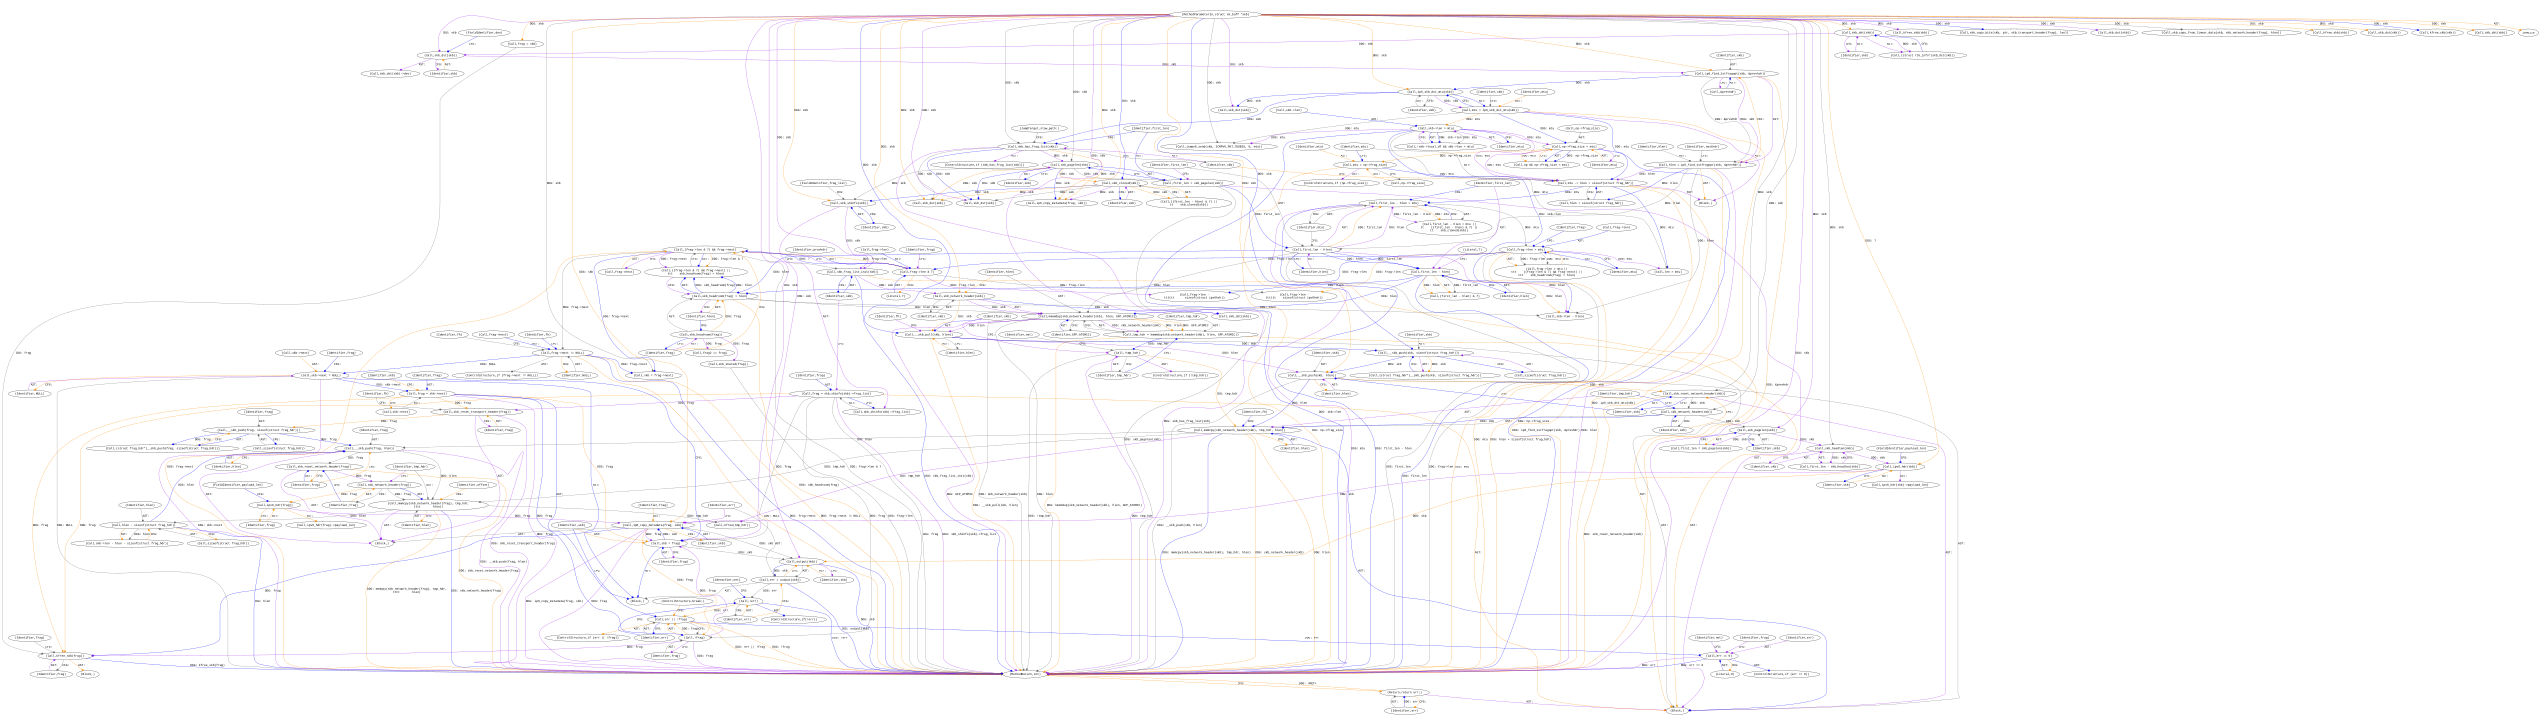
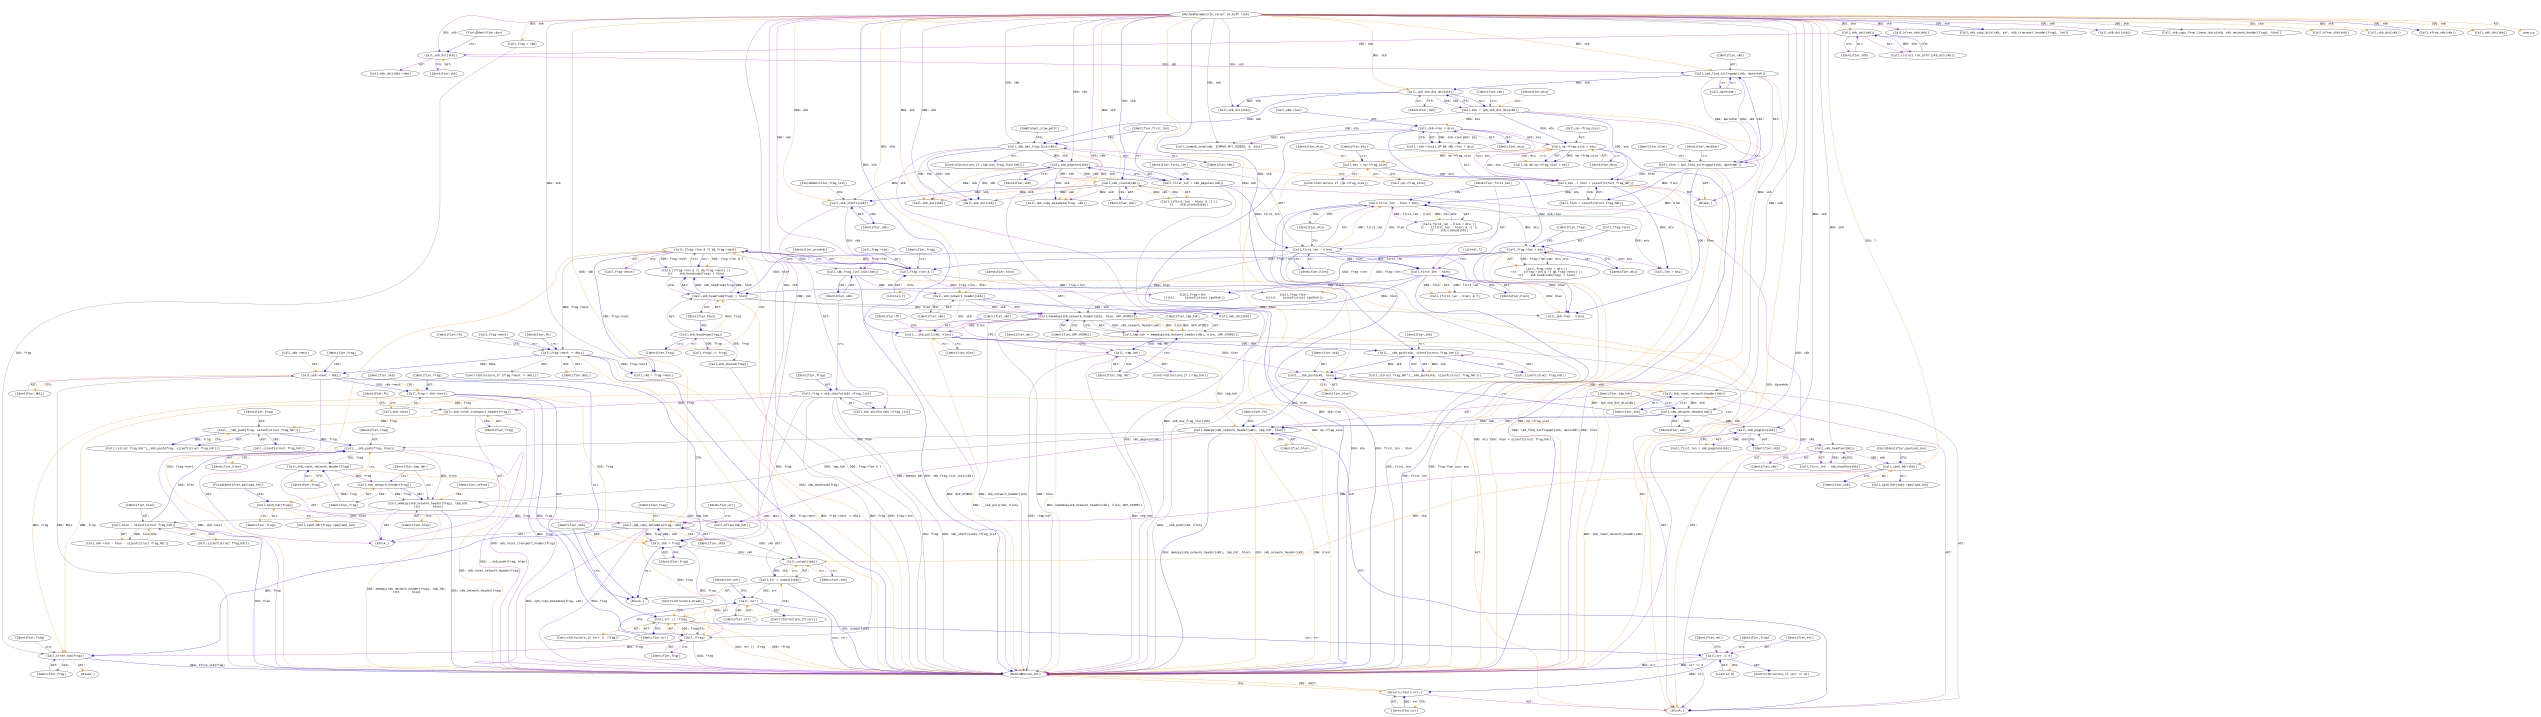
edge "(Call,hlen = ip6_find_1stfragopt(skb, &prevhdr))" -> "(Call,ip6_find_1stfragopt(skb, &prevhdr))": color darkorange -> blue
edge "(Call,skb->len > mtu)" -> "(Call,len > mtu)": now "(Call,first_len - hlen > mtu)" -> "(Call,len > mtu)"
edge "(Call,hlen = ip6_find_1stfragopt(skb, &prevhdr))" -> "(Call,skb->len - hlen)": color gray40 -> blue
edge "(Call,memcpy(skb_network_header(skb), tmp_hdr, hlen))" -> "(Call,kfree(tmp_hdr))": label "DDG: tmp_hdr" -> "DDG: memcpy_hdr"
edge "(Call,output(skb))" -> "(MethodReturn,int)": removed, label "DDG: skb"
edge "(Call,err == 0)" -> "(Return,return err;)": added, label "DDG: err"
